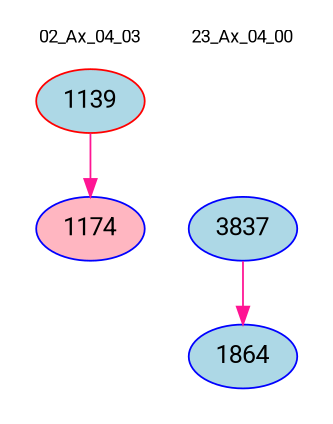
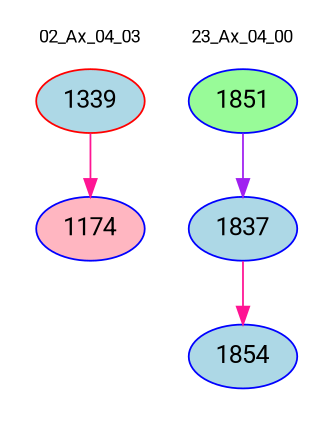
node "1139": label "1139" -> "1339"
node "1851": added
node "3837": label "3837" -> "1837"
node "1864": label "1864" -> "1854"
